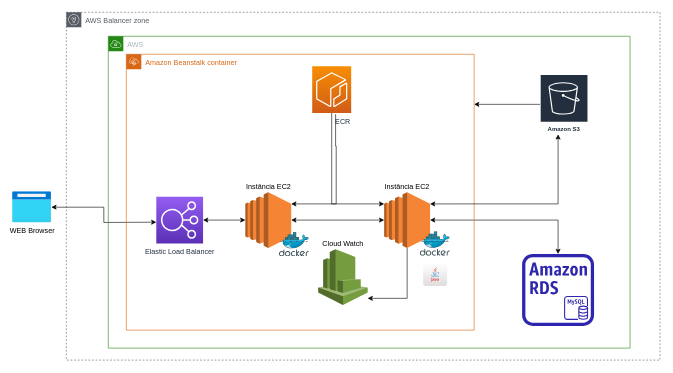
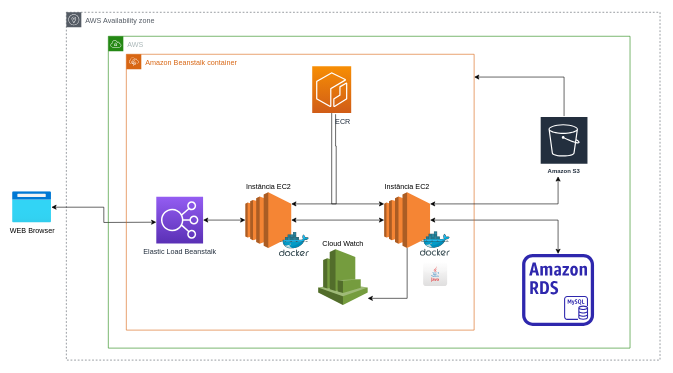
node "AWS Balancer zone": label "AWS Balancer zone" -> "AWS Availability zone"
node "Amazon S3": moved (564, 104) -> (564, 146)
node "Elastic Load Balancer": label "Elastic Load Balancer" -> "Elastic Load Beanstalk"
